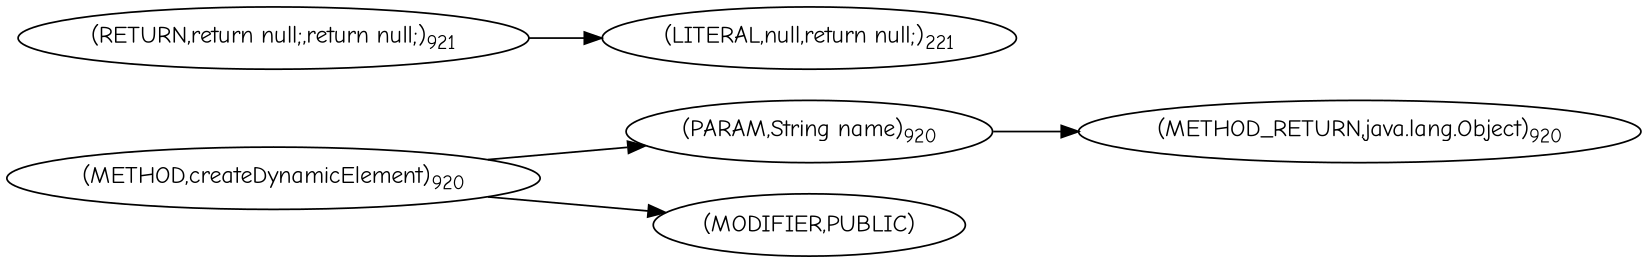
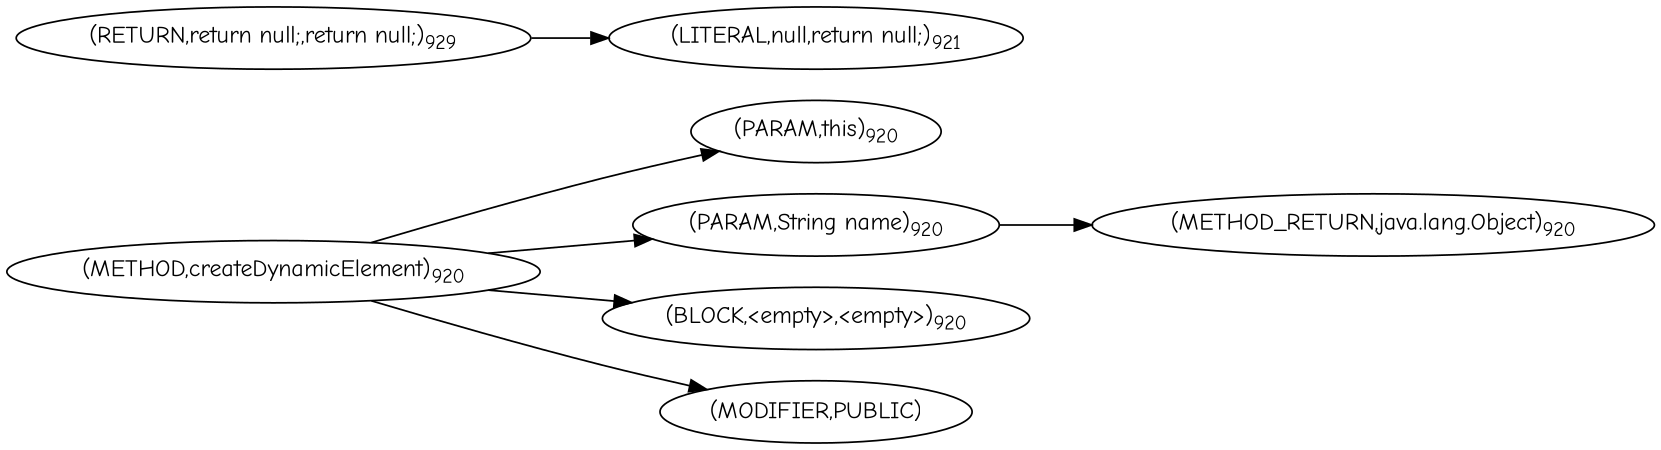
node "(RETURN,return null;,return null;)": text "921" -> "929"
node "(LITERAL,null,return null;)": text "221" -> "921"
node "(PARAM,this)": added
node "(BLOCK,<empty>,<empty>)": added
